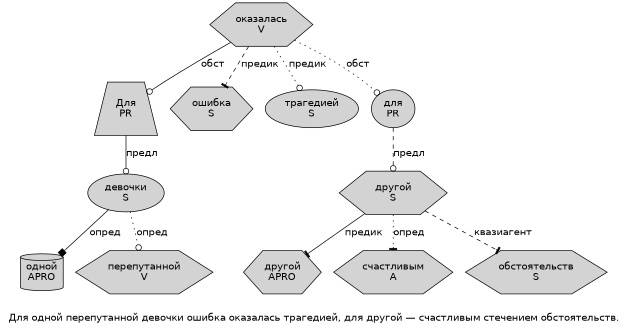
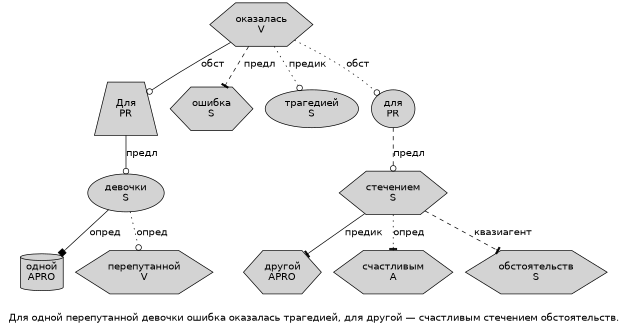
edge "оказалась V" -> "ошибка S": label "предик" -> "предл"
node "другой S": label "другой S" -> "стечением S"
